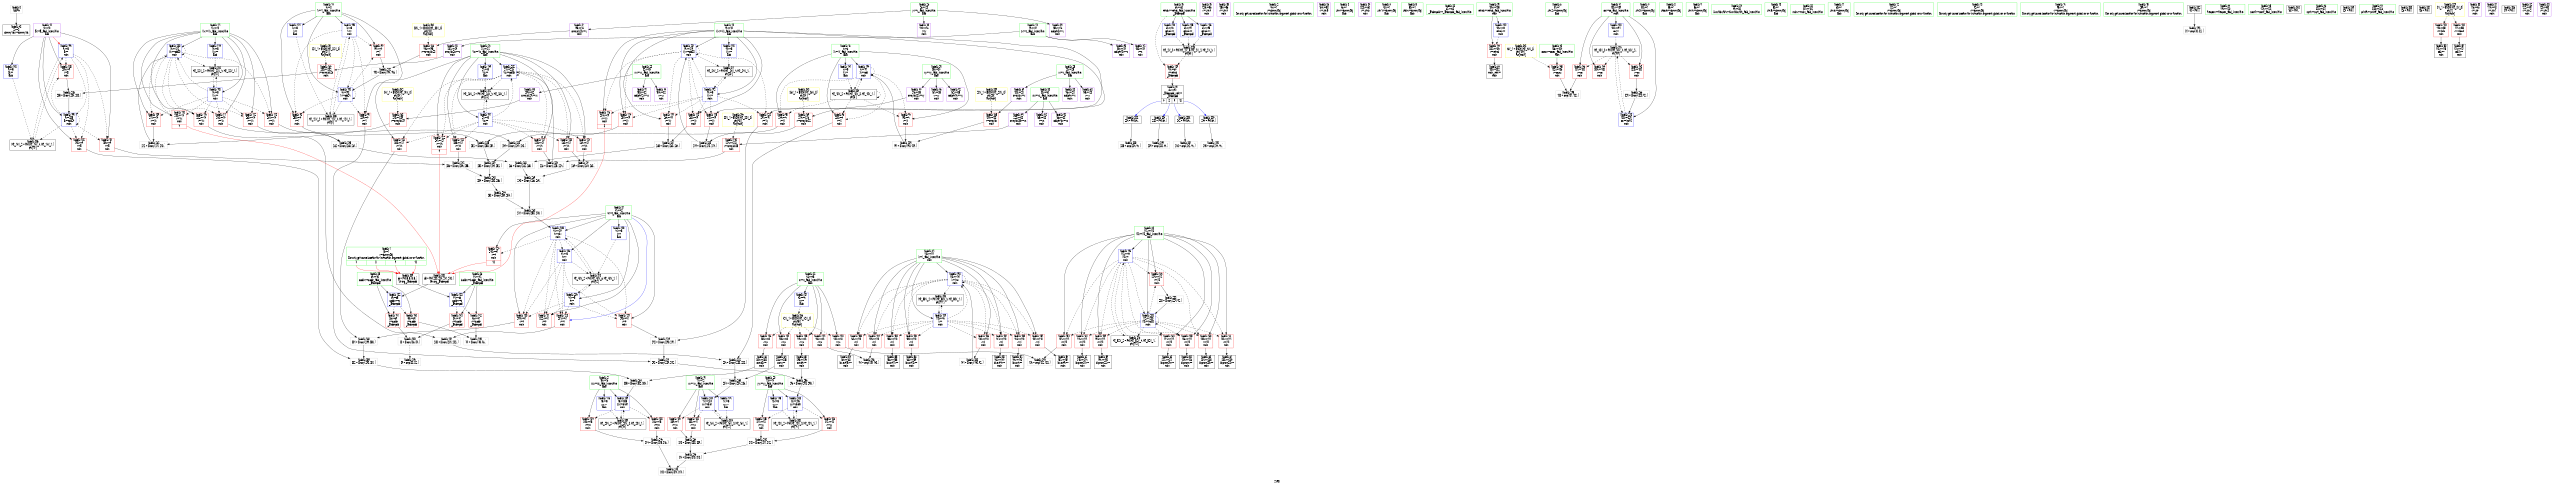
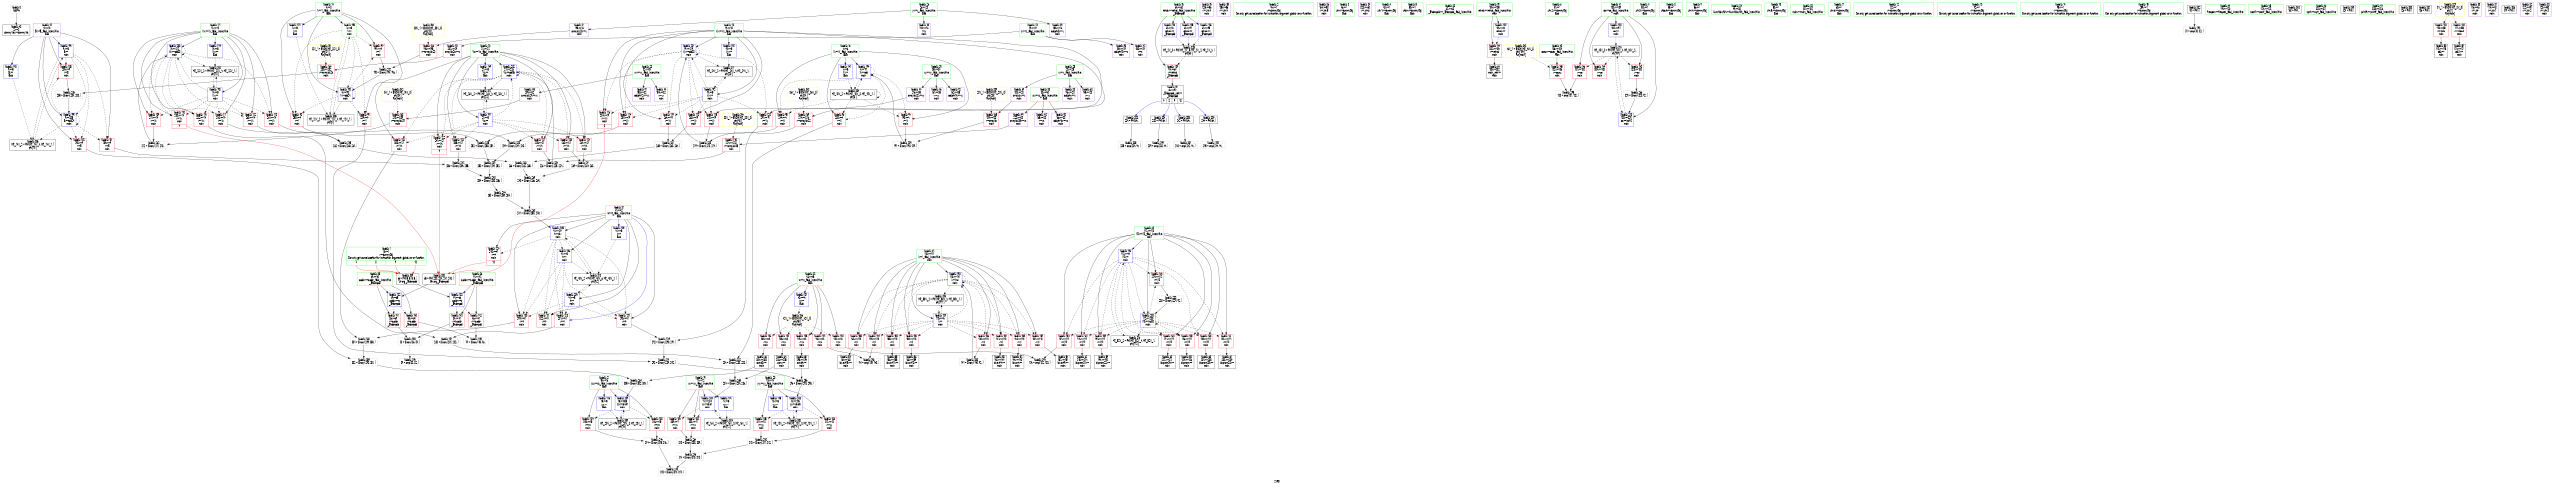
node "NodeID: 195": color blue -> green
edge "NodeID: 34" -> "NodeID: 139": style dashed -> solid
edge "NodeID: 18" -> "NodeID: 194": color red -> black
